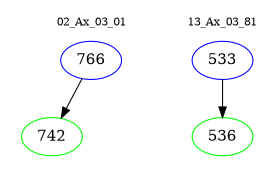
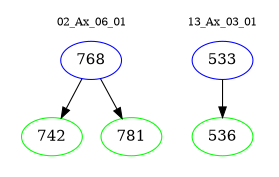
cluster "02_Ax_03_01": label "02_Ax_03_01" -> "02_Ax_06_01"
cluster "13_Ax_03_81": label "13_Ax_03_81" -> "13_Ax_03_01"
node "766": label "766" -> "768"
node "781": added
